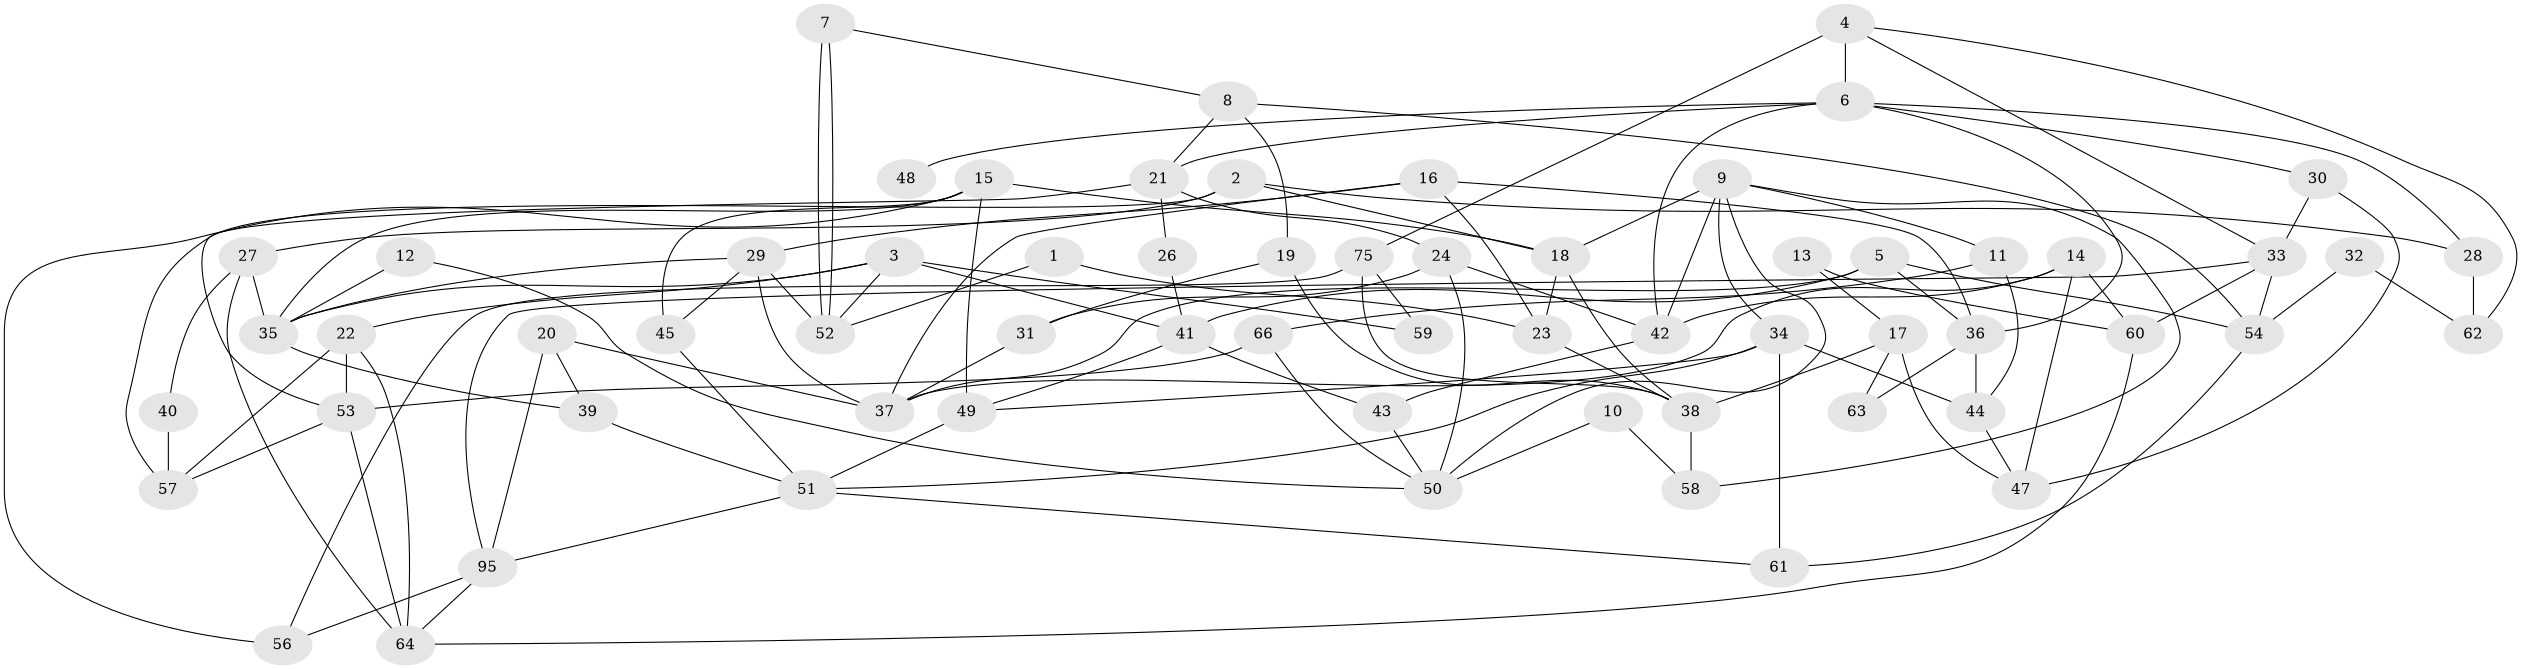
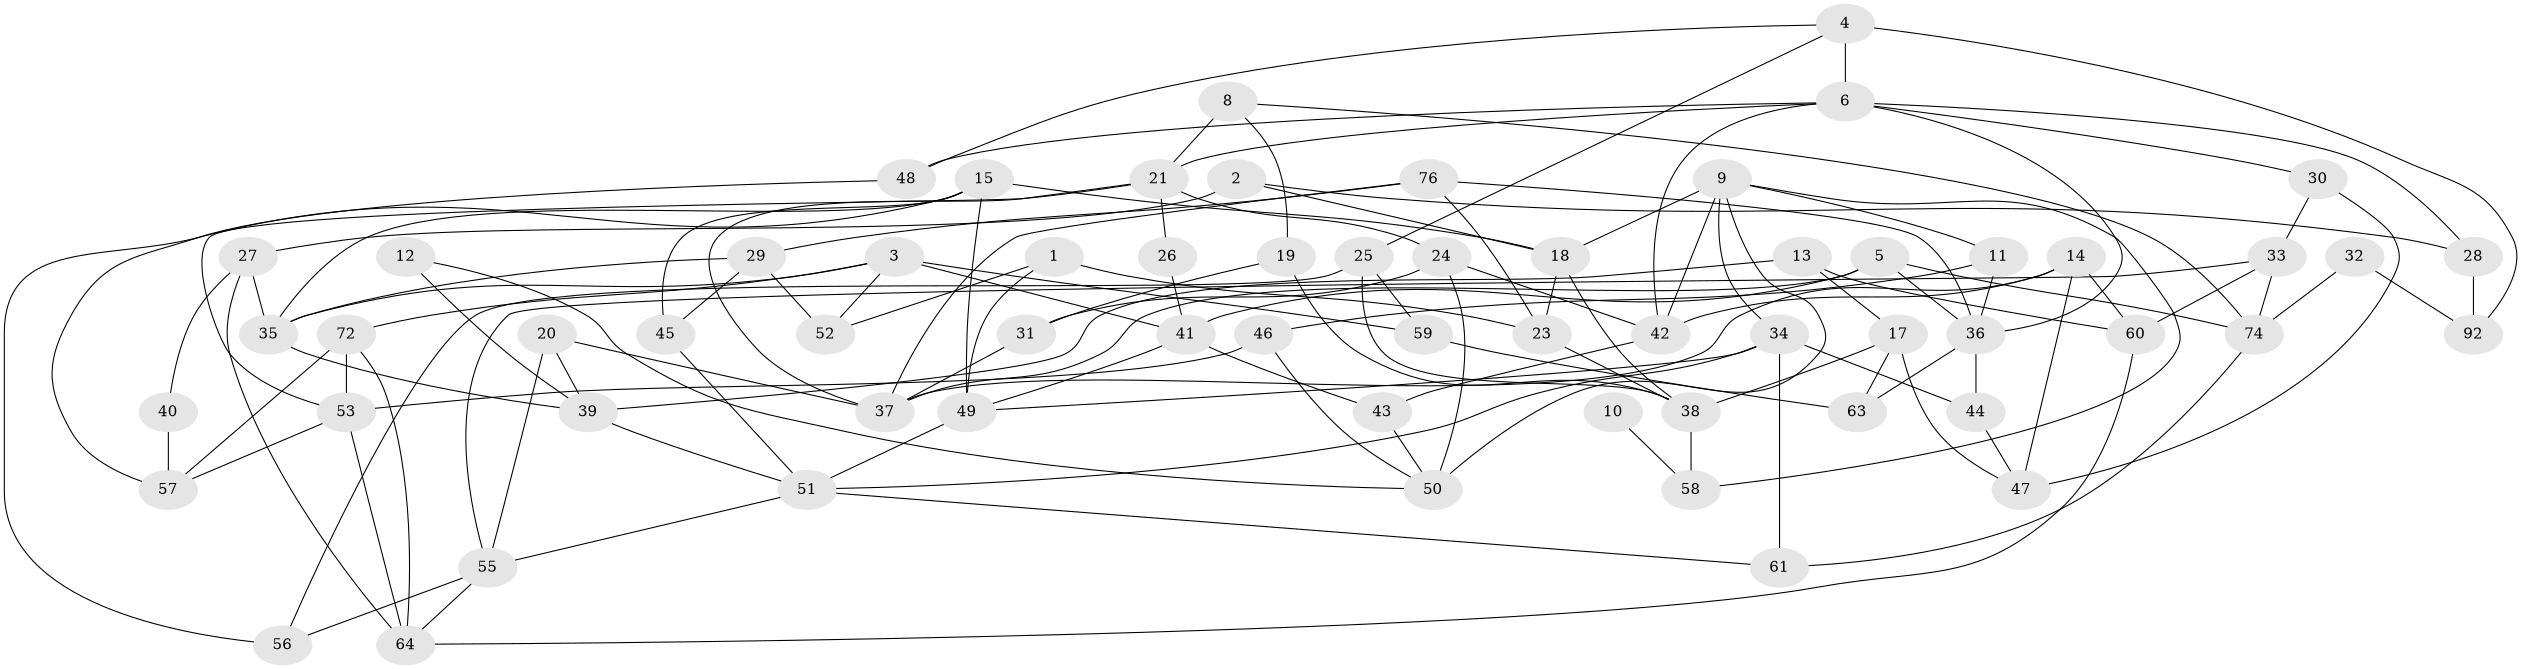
node "7": removed
edge "4" -- "33": now "4" -- "48"
node "16": label "16" -> "76"
edge "2" -- "57": now "48" -- "57"
node "75": label "75" -> "25"
edge "12" -- "35": now "12" -- "39"
edge "1" -- "49": added
node "22": label "22" -> "72"
node "66": label "66" -> "46"
node "54": label "54" -> "74"
node "62": label "62" -> "92"
edge "11" -- "44": now "11" -- "36"
edge "13" -- "39": added
edge "29" -- "37": now "21" -- "37"
edge "59" -- "63": added
edge "10" -- "50": removed
node "95": label "95" -> "55"
